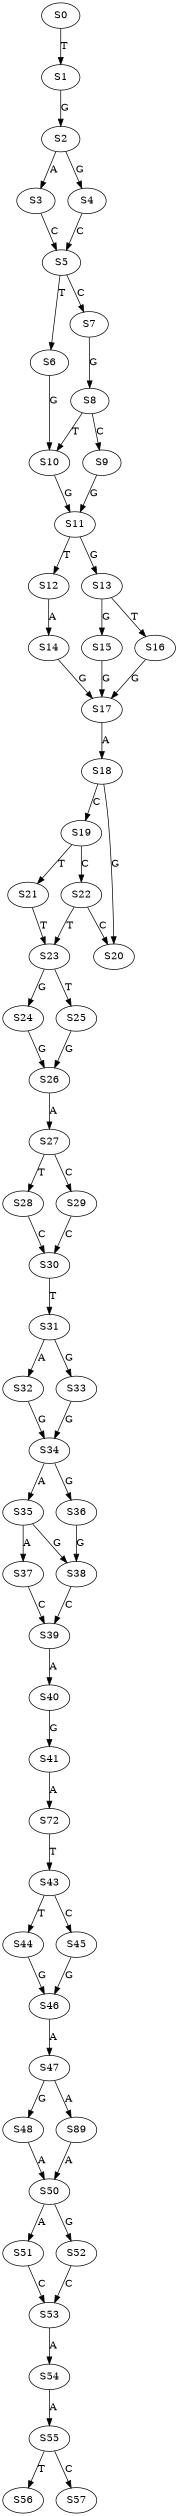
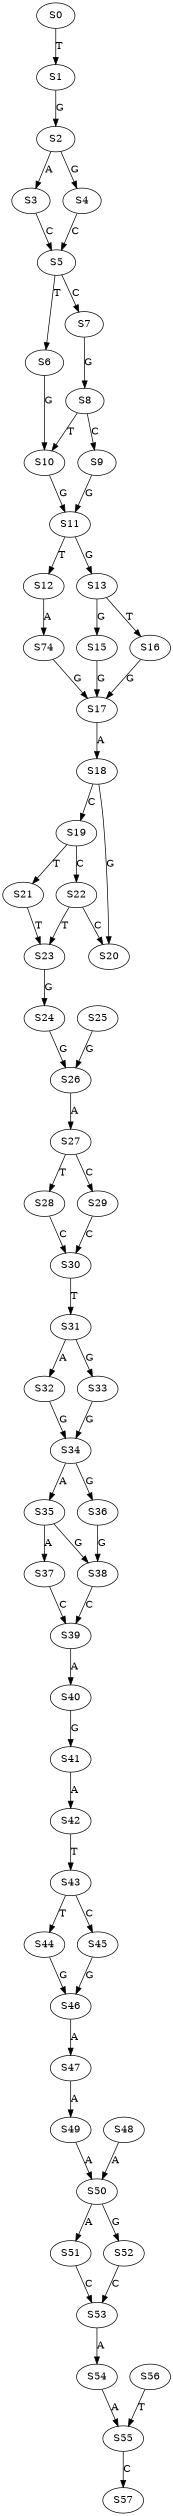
node "S14": label "S14" -> "S74"
edge "S23" -> "S25": removed, label "T"
node "S72": label "S72" -> "S42"
edge "S47" -> "S48": removed, label "G"
node "S89": label "S89" -> "S49"
edge "S55" -> "S56": reversed
